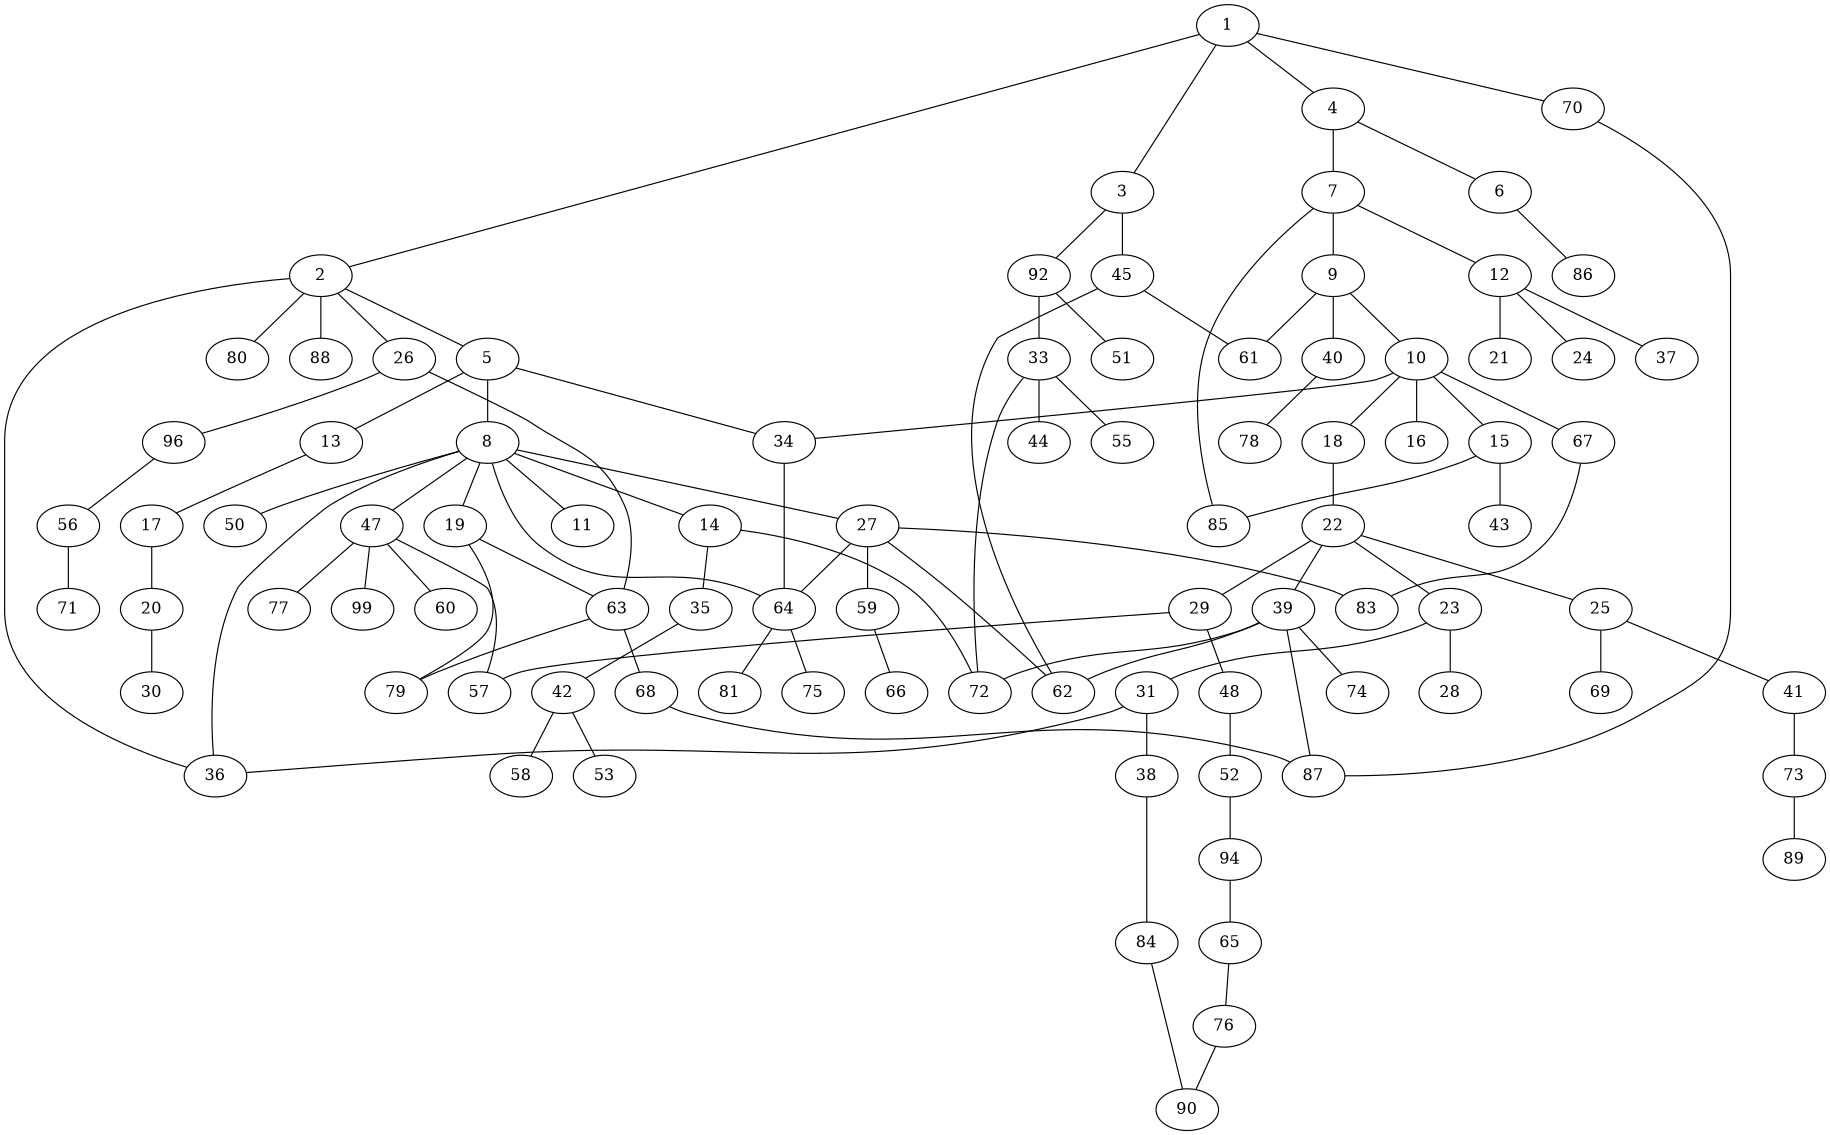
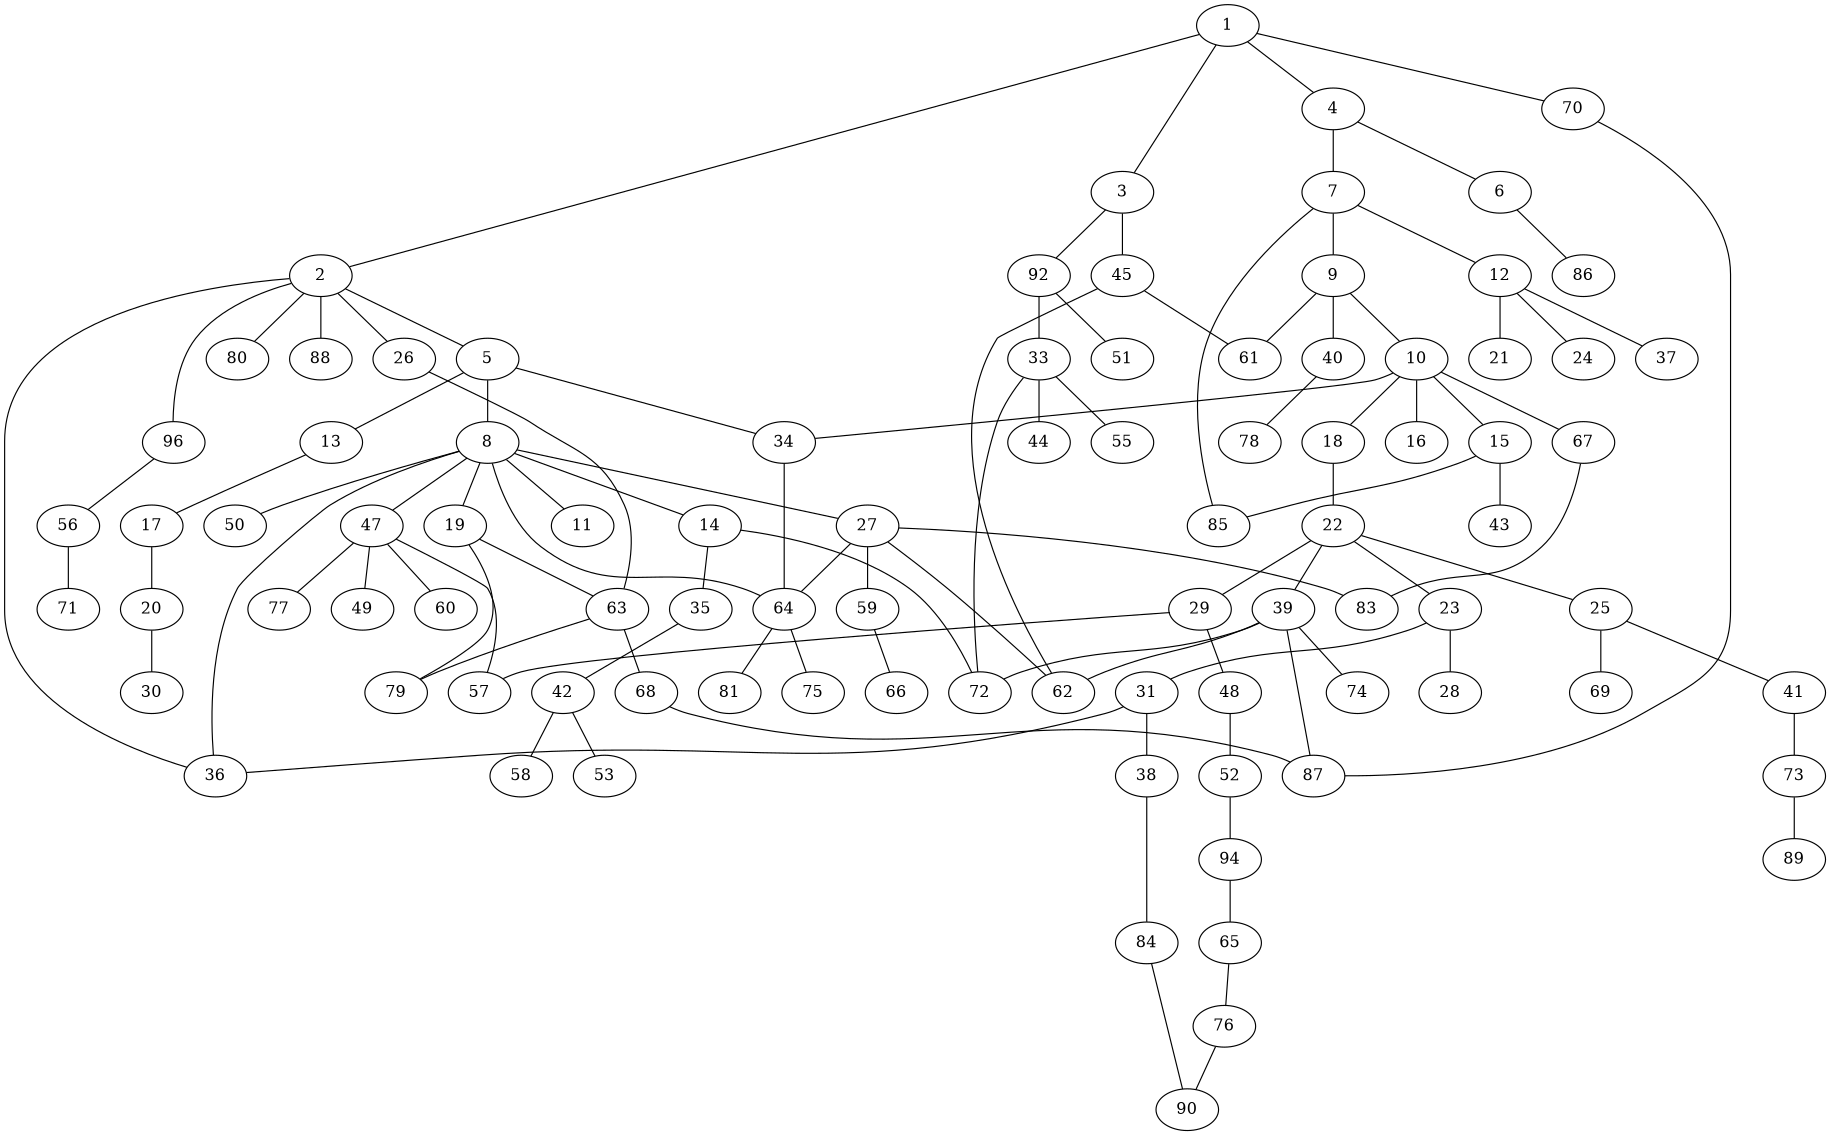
edge "26" -- "96": now "2" -- "96"
node "99": label "99" -> "49"
